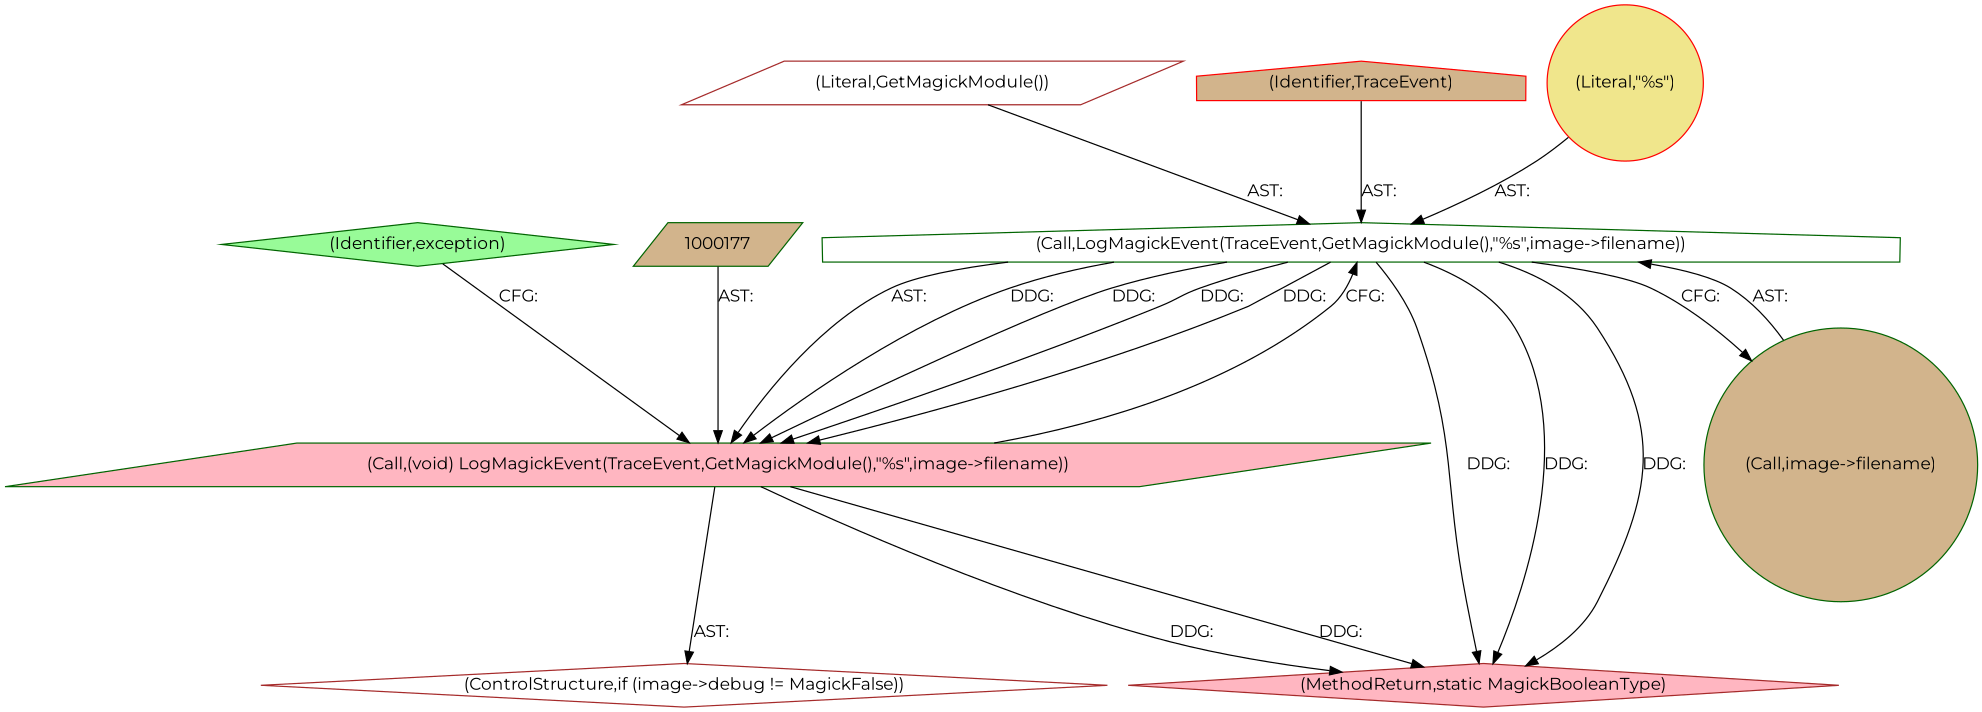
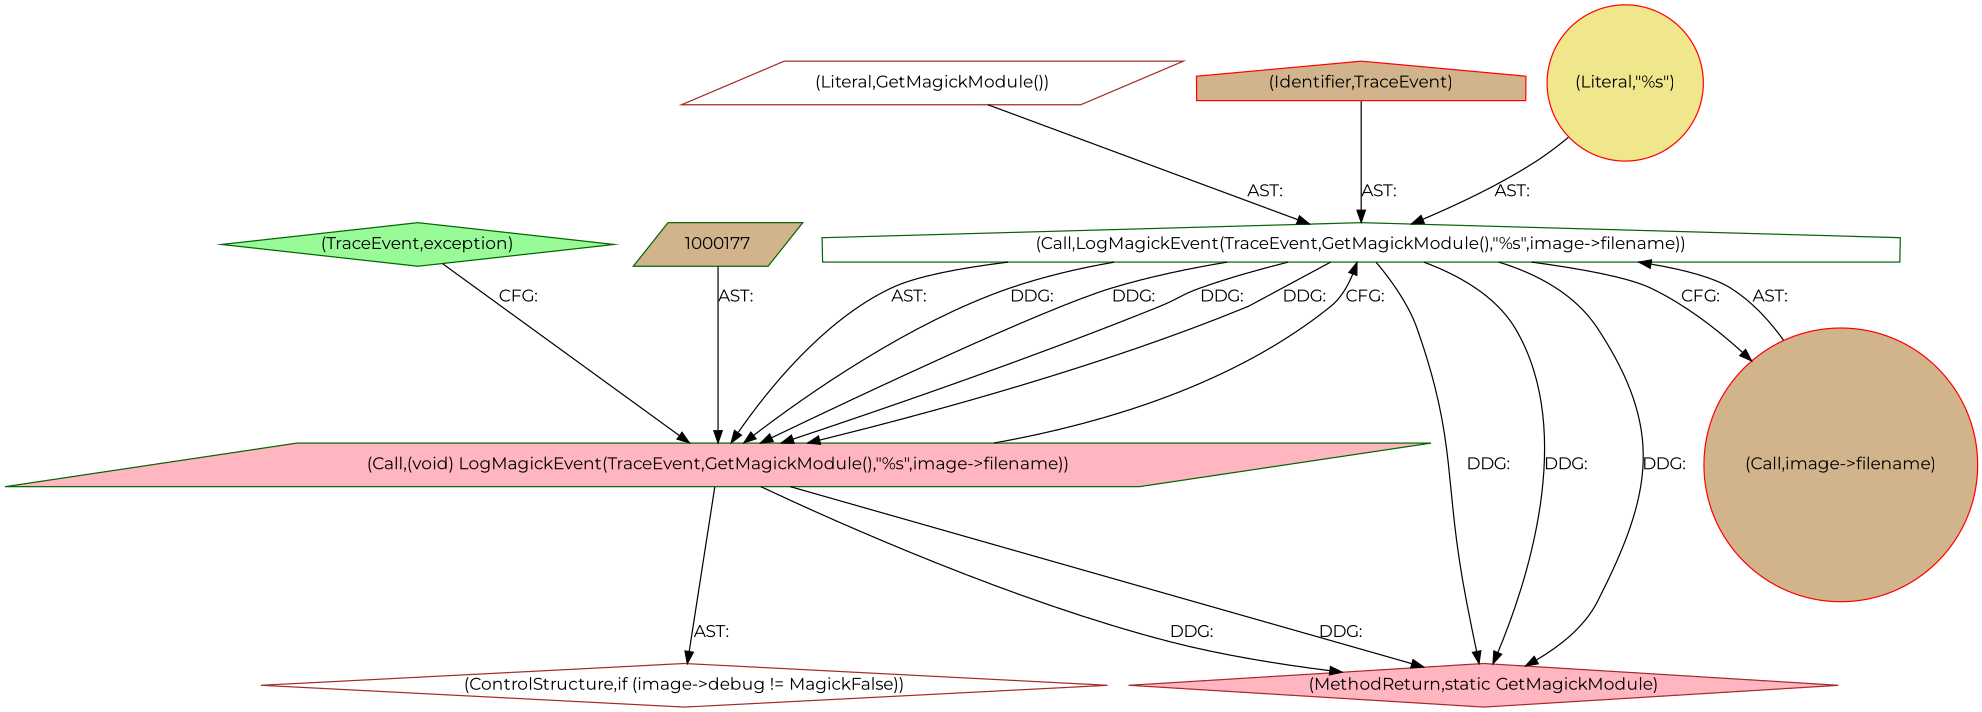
node "(Identifier,exception)": label "(Identifier,exception)" -> "(TraceEvent,exception)"
node "(Call,image->filename)": color darkgreen -> red
node "(MethodReturn,static MagickBooleanType)": label "(MethodReturn,static MagickBooleanType)" -> "(MethodReturn,static GetMagickModule)"
